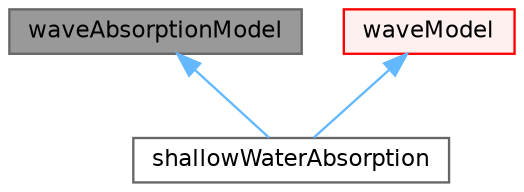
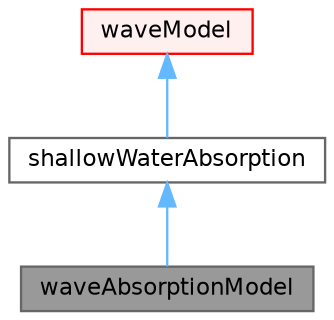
edge "shallowWaterAbsorption" -> "waveAbsorptionModel": reversed
